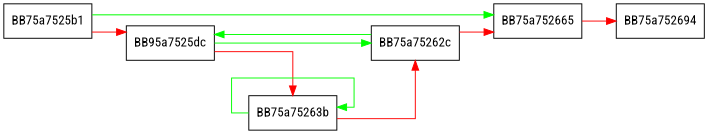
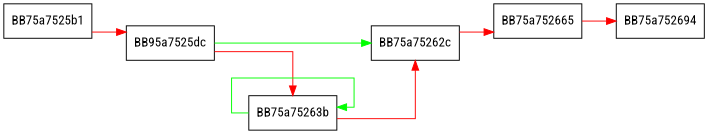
edge "BB75a7525b1" -> "BB75a752665": removed
edge "BB75a75262c" -> "BB95a7525dc": removed
